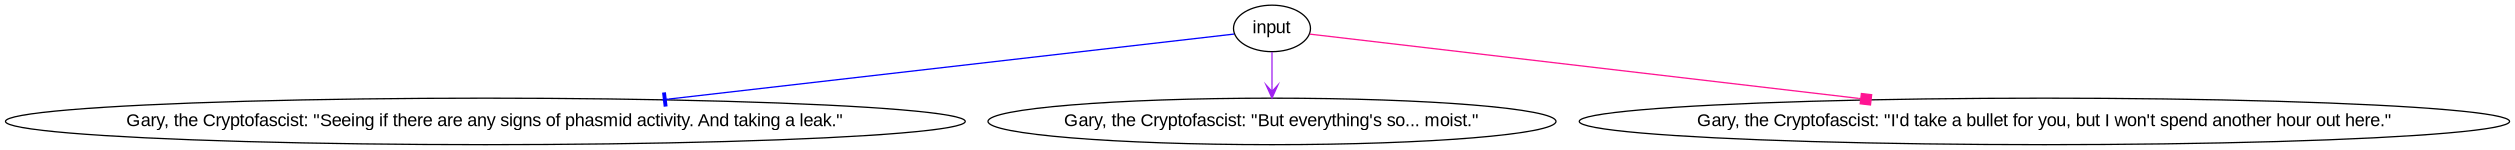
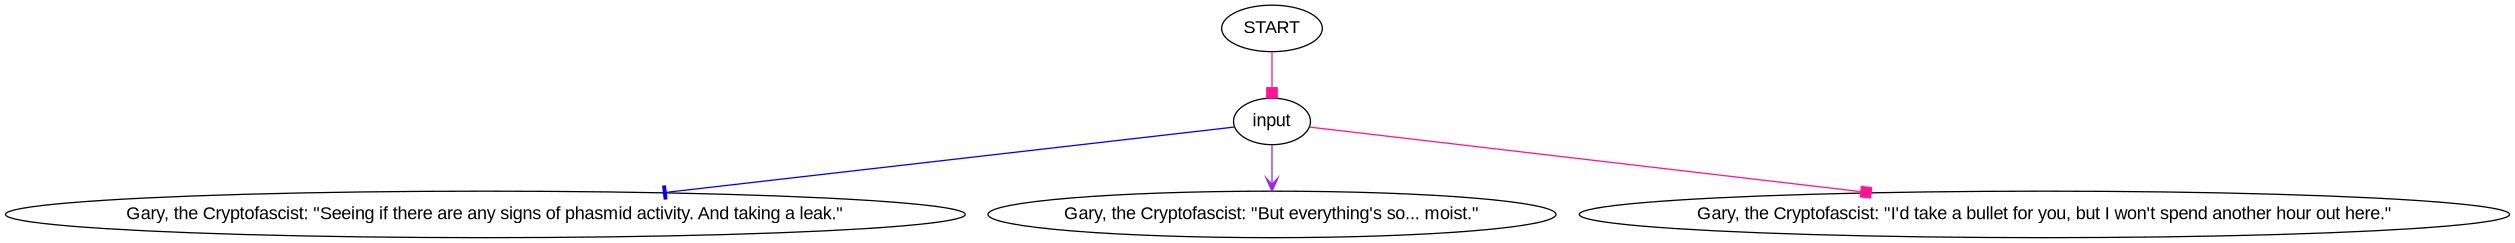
node "START": added
